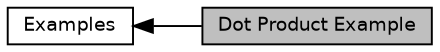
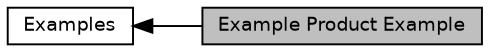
node "Dot Product Example": label "Dot Product Example" -> "Example Product Example"
